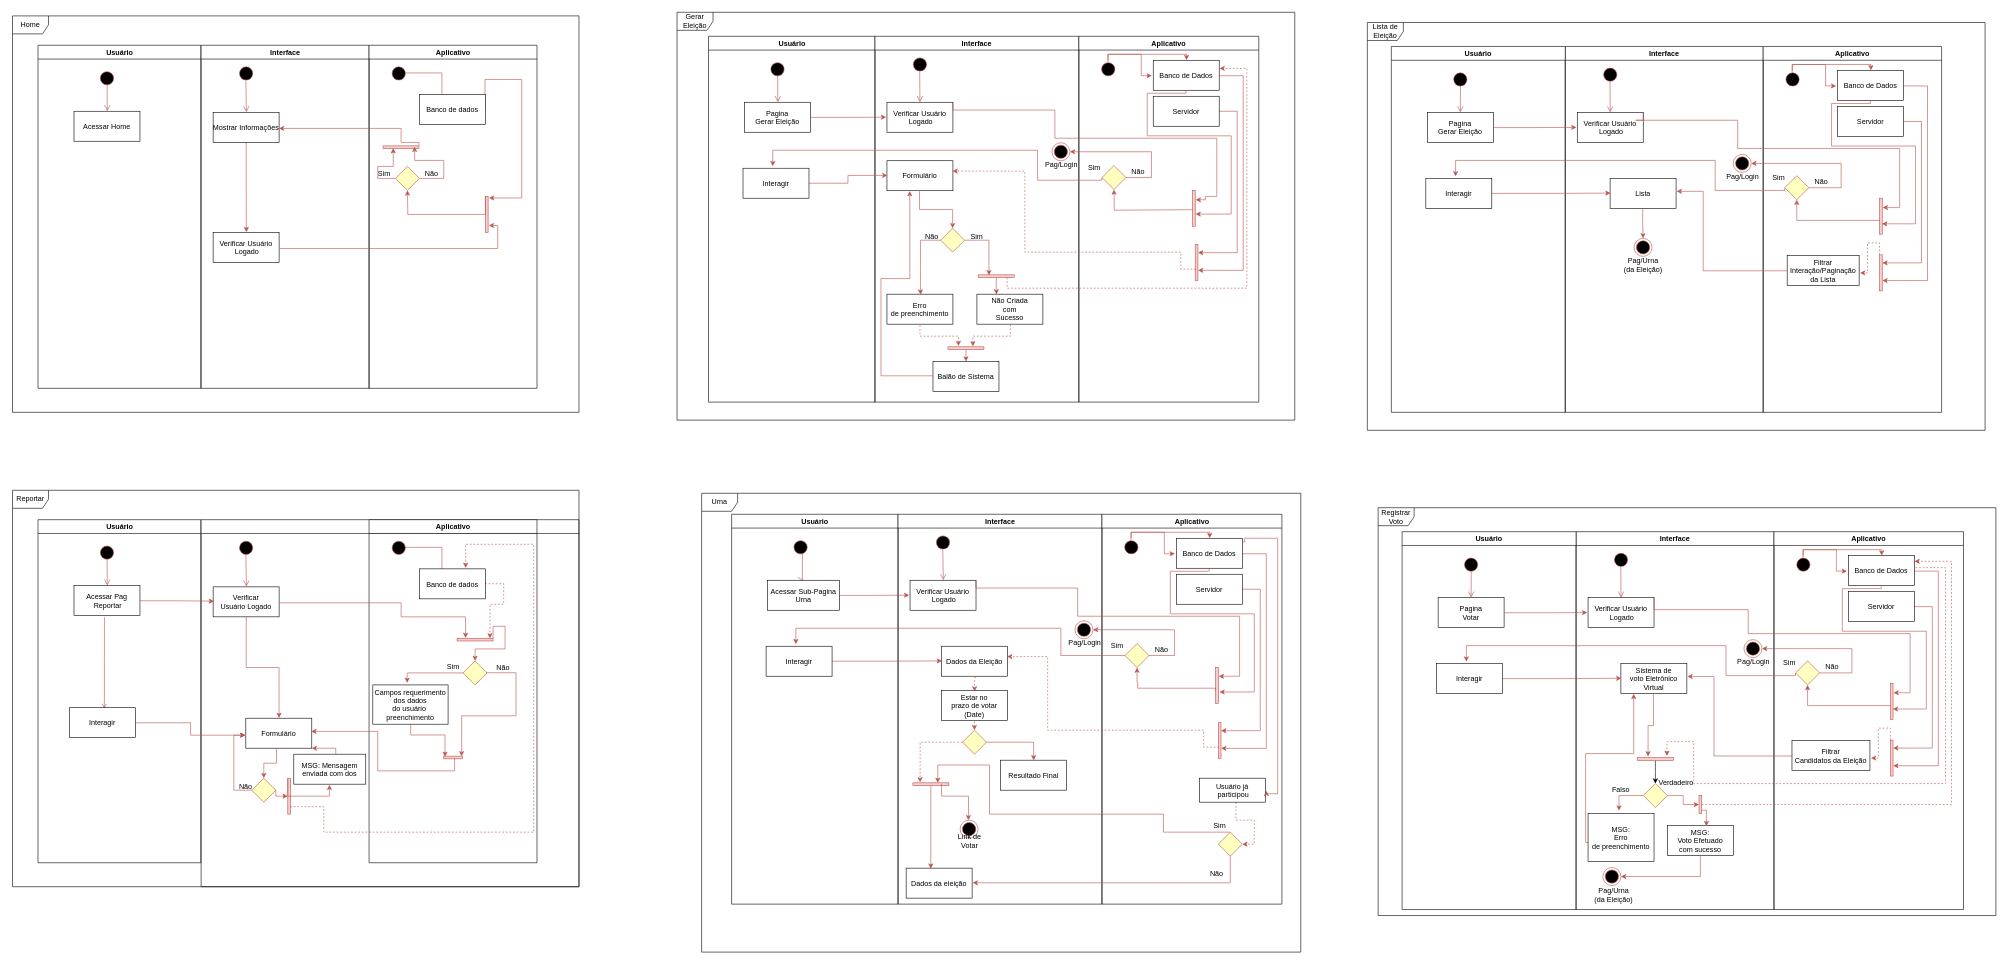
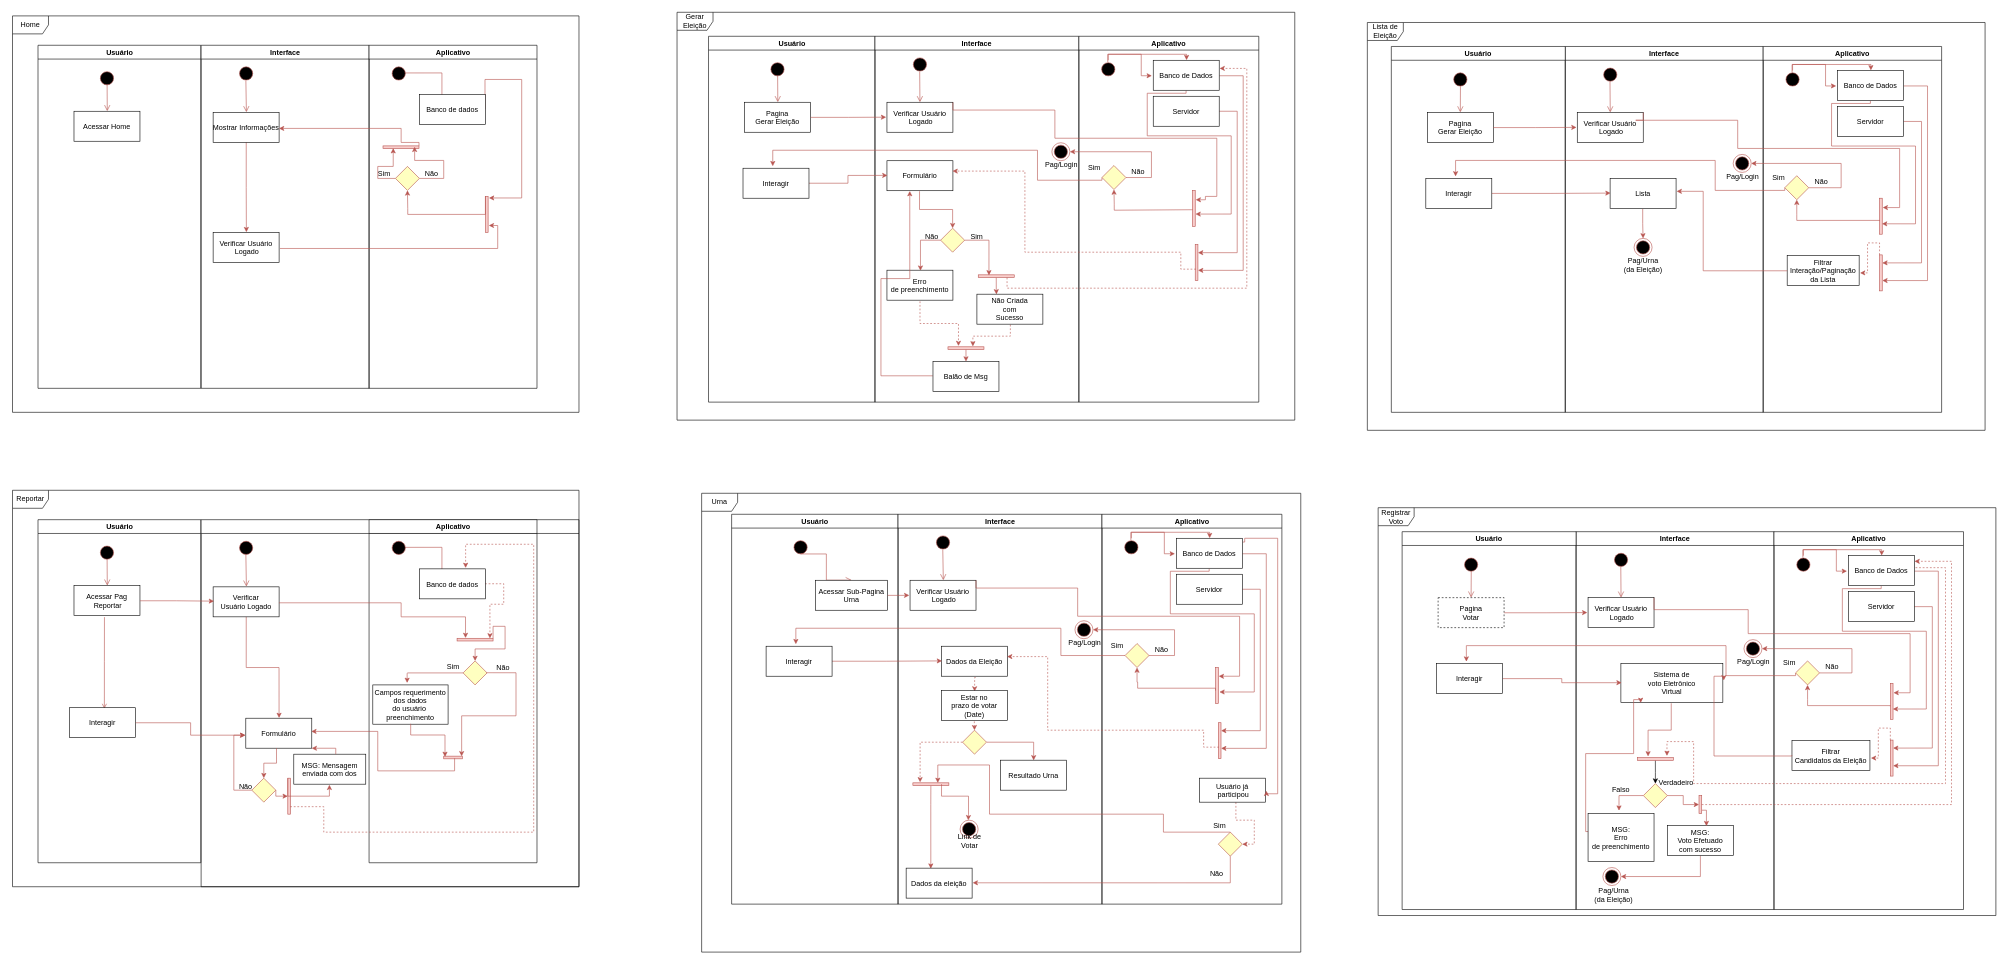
node "Erro de preenchimento": moved (920, 309) -> (920, 285)
node "Balão de Sistema": label "Balão de Sistema" -> "Balão de Msg"
node "Acessar Sub-Pagina Urna": moved (804, 596) -> (852, 596)
node "Pagina Votar": style solid -> dashed
node "Sistema de voto Eletrônico Virtual": size 66x30 -> 102x39
node "Resultado Final": label "Resultado Final" -> "Resultado Urna"
